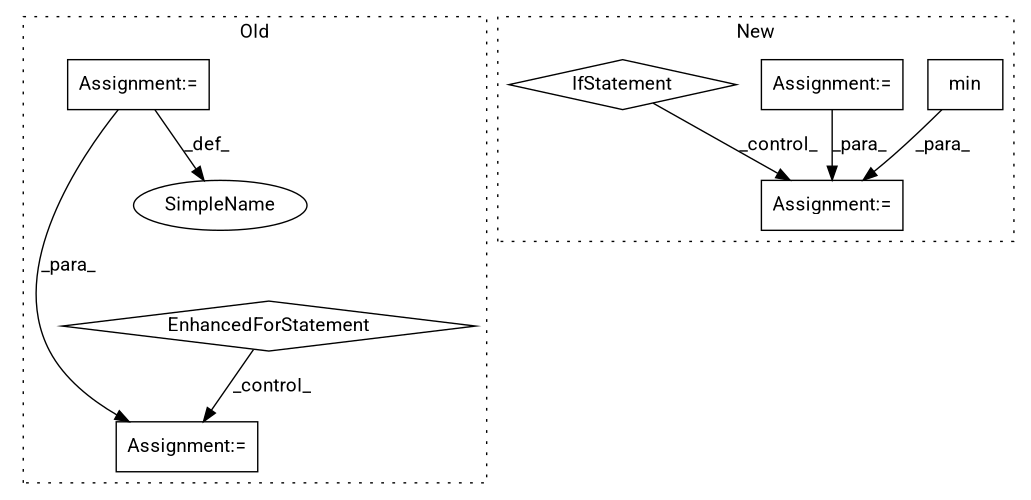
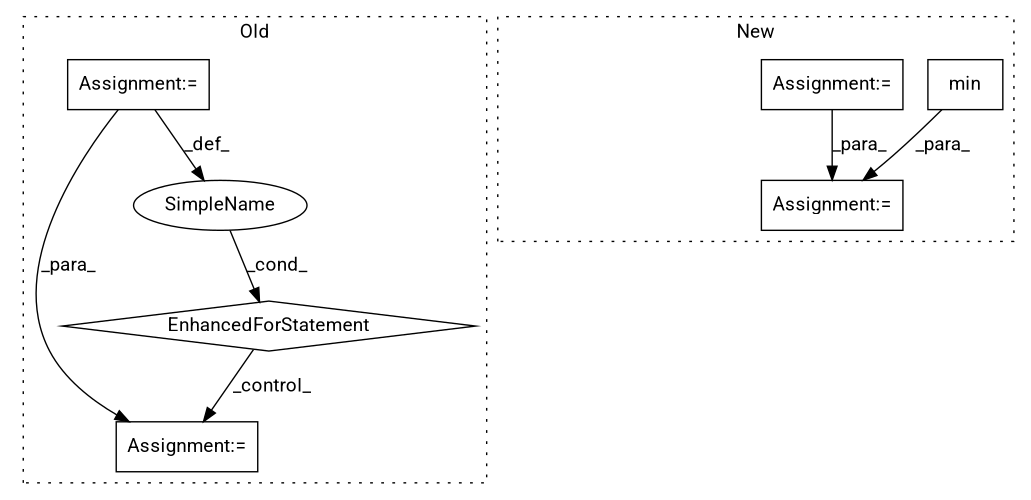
node "IfStatement": removed
edge "SimpleName" -> "EnhancedForStatement": added, label "_cond_"
